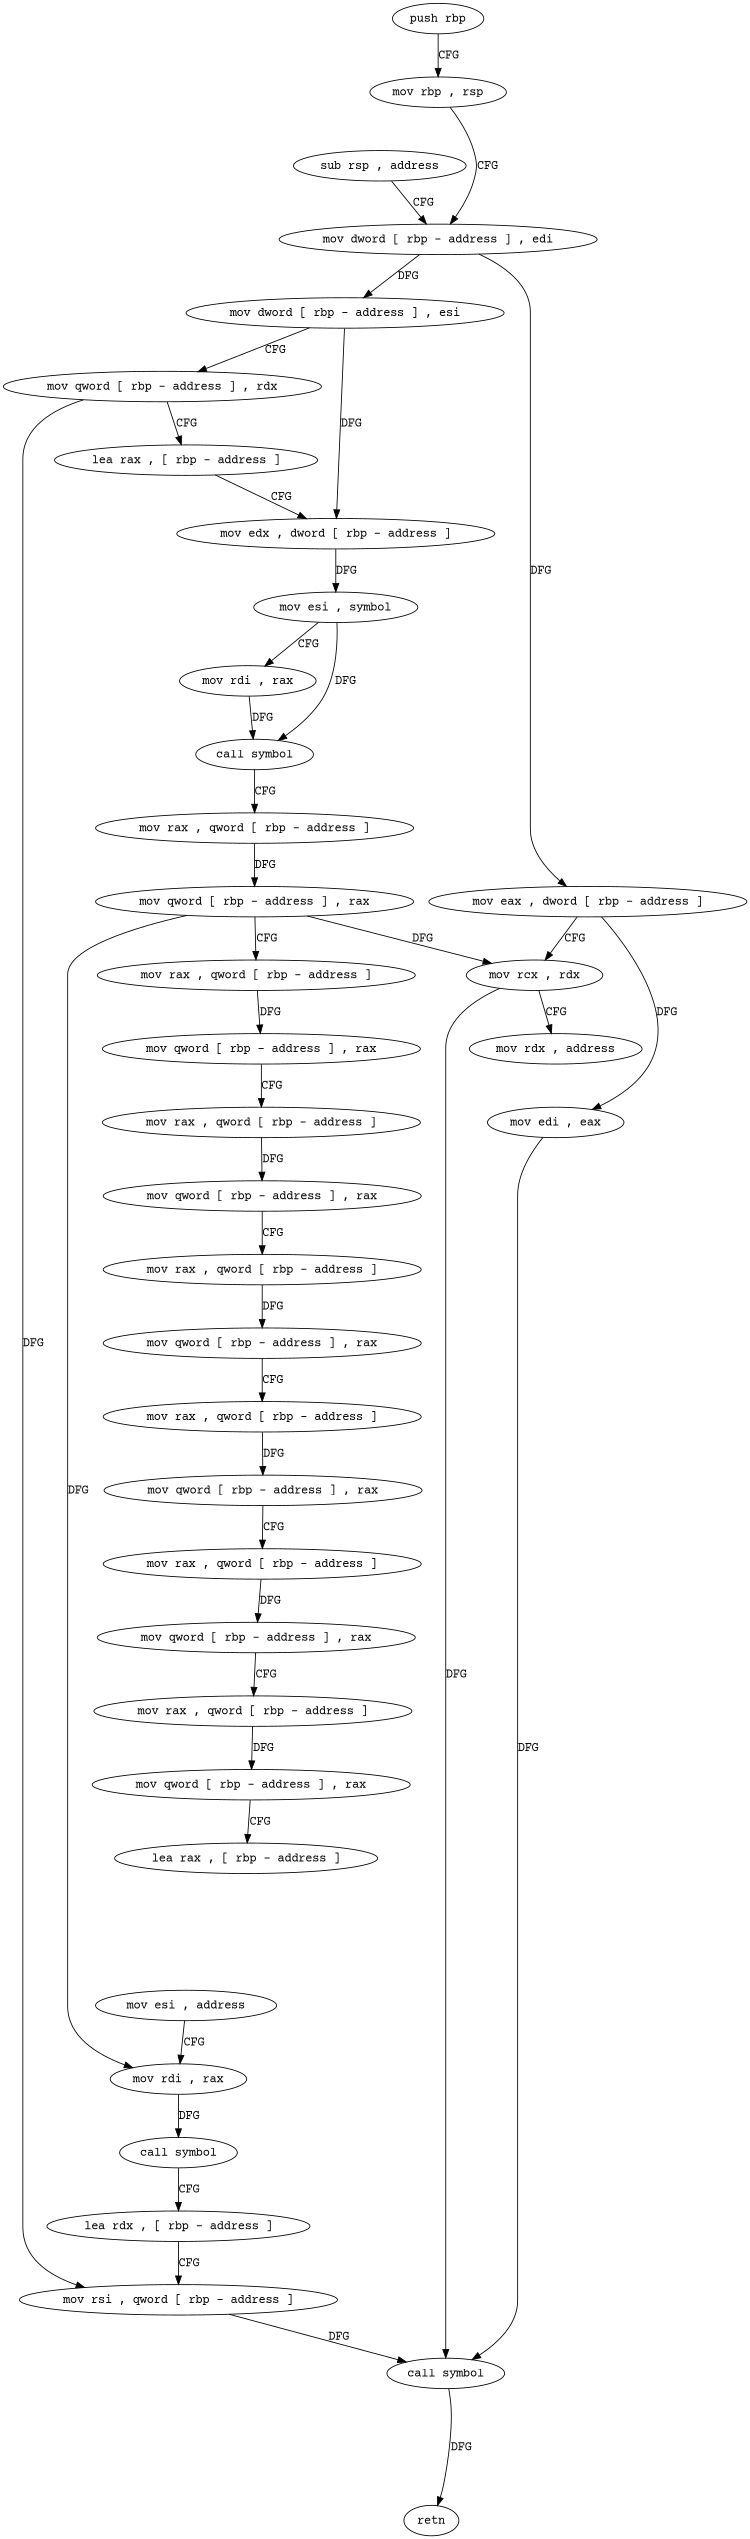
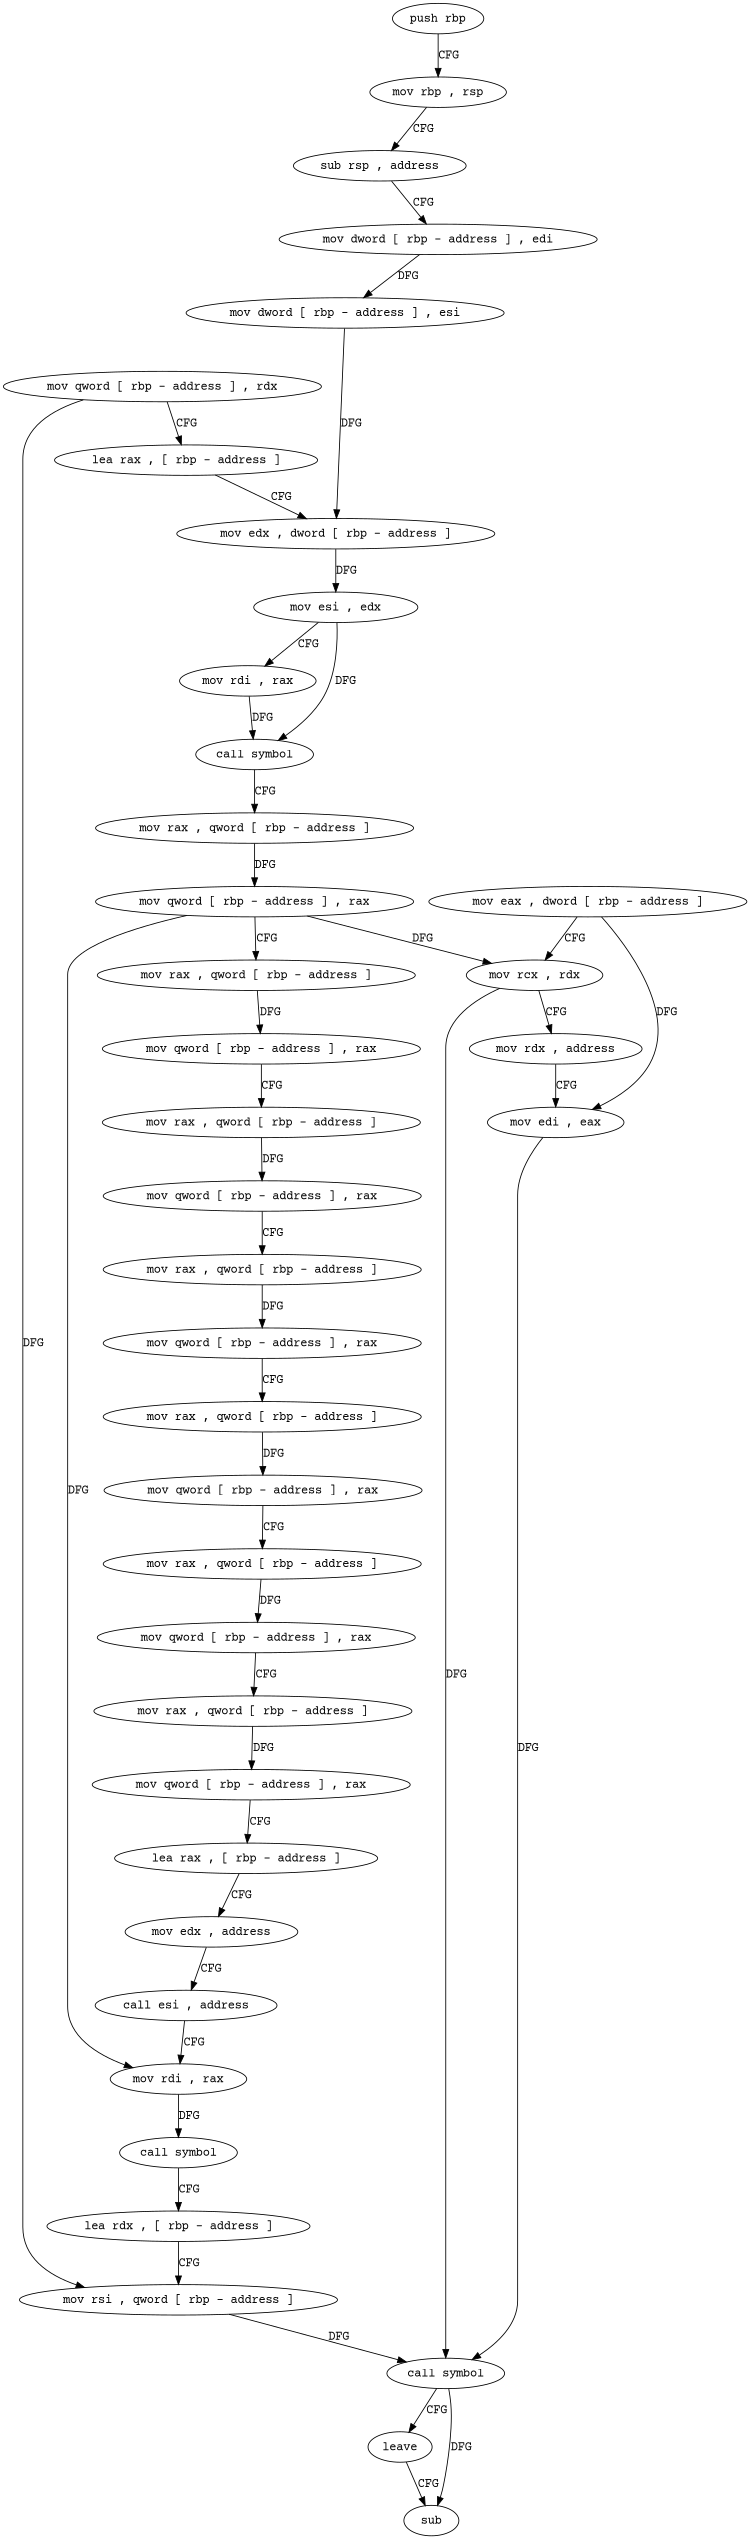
edge "mov rbp , rsp" -> "mov dword [ rbp - address ] , edi": now "mov rbp , rsp" -> "sub rsp , address"
edge "mov dword [ rbp - address ] , esi" -> "mov qword [ rbp - address ] , rdx": removed, label "CFG"
edge "mov dword [ rbp - address ] , edi" -> "mov eax , dword [ rbp - address ]": removed, label "DFG"
node "mov esi , symbol": label "mov esi , symbol" -> "mov esi , edx"
edge "mov rdx , address" -> "mov edi , eax": added, label "CFG"
node "mov edx , address": added
node "mov esi , address": label "mov esi , address" -> "call esi , address"
node "leave": added
node "retn": label "retn" -> "sub"
